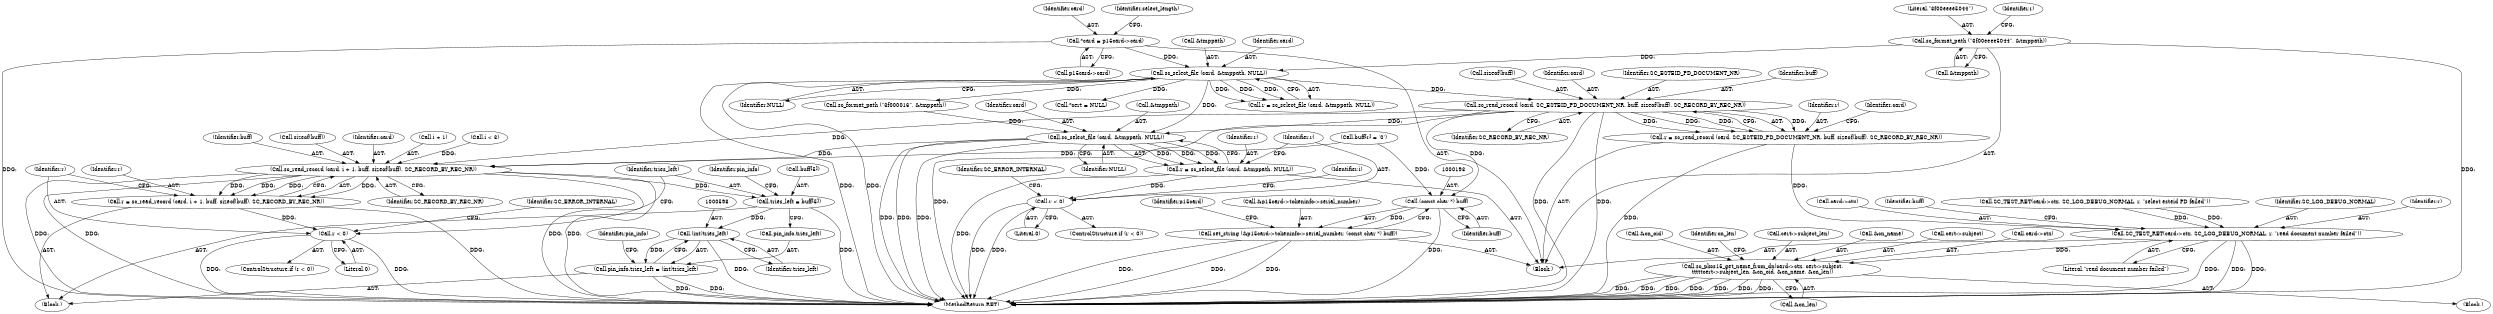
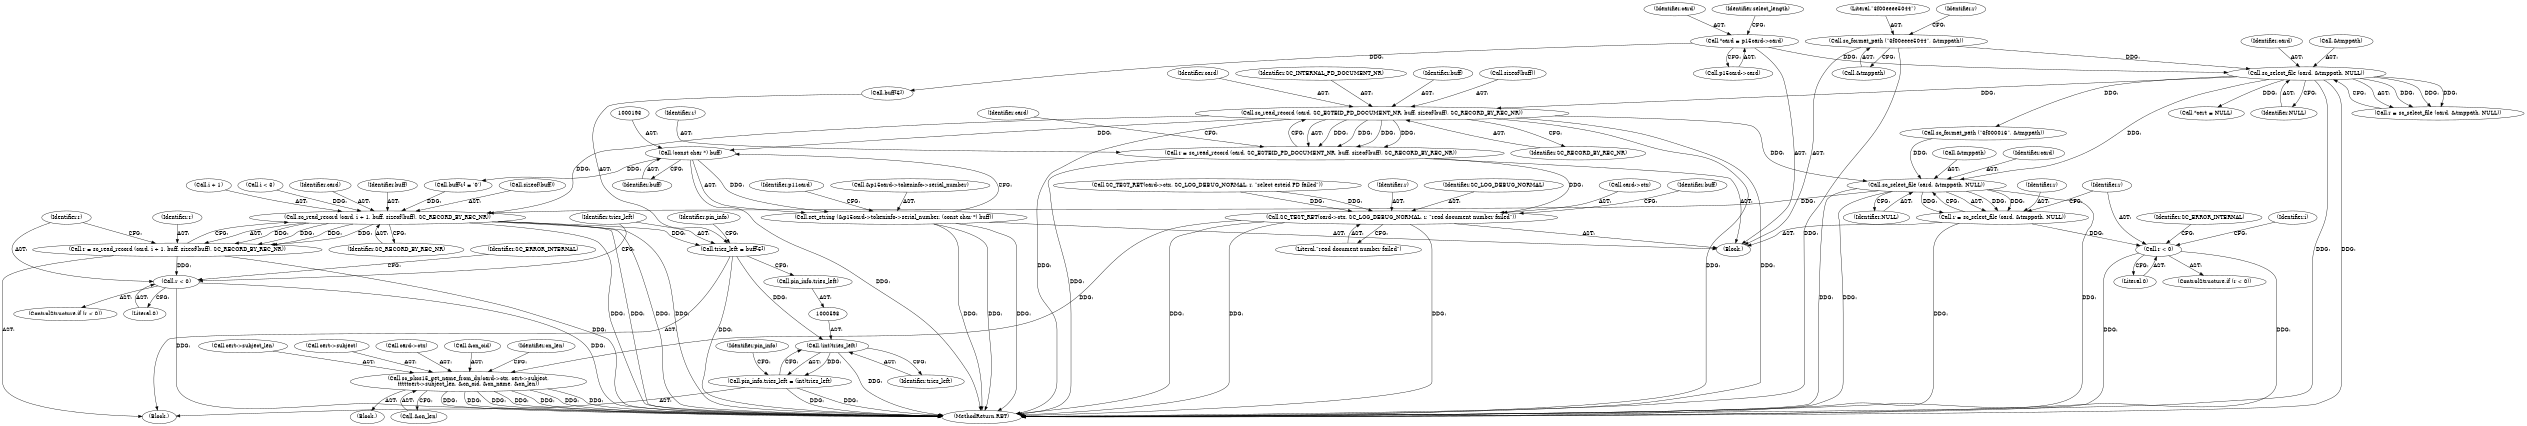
node "(Identifier,SC_ESTEID_PD_DOCUMENT_NR)": label "(Identifier,SC_ESTEID_PD_DOCUMENT_NR)" -> "(Identifier,SC_INTERNAL_PD_DOCUMENT_NR)"
edge "(Call,*card = p15card->card)" -> "(MethodReturn,RET)": now "(Call,*card = p15card->card)" -> "(Call,buff[5])"
edge "(Call,buff[r] = '0')" -> "(Call,(const char *) buff)": reversed
node "(Identifier,p15card)": label "(Identifier,p15card)" -> "(Identifier,p11card)"
node "(Call,&cn_name)": removed
edge "(Call,pin_info.tries_left)" -> "(Call,pin_info.tries_left = (int)tries_left)": now "(Call,pin_info.tries_left)" -> "1000598"
